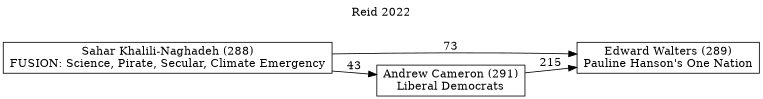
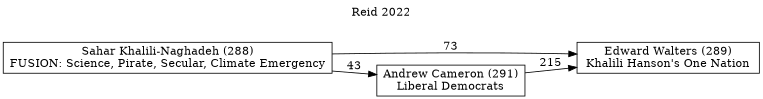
node "Edward Walters (289) Pauline Hanson's One Nation": label "Edward Walters (289) Pauline Hanson's One Nation" -> "Edward Walters (289) Khalili Hanson's One Nation"
